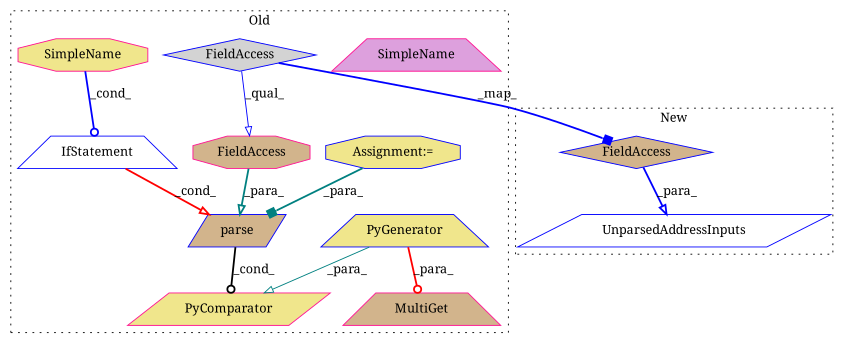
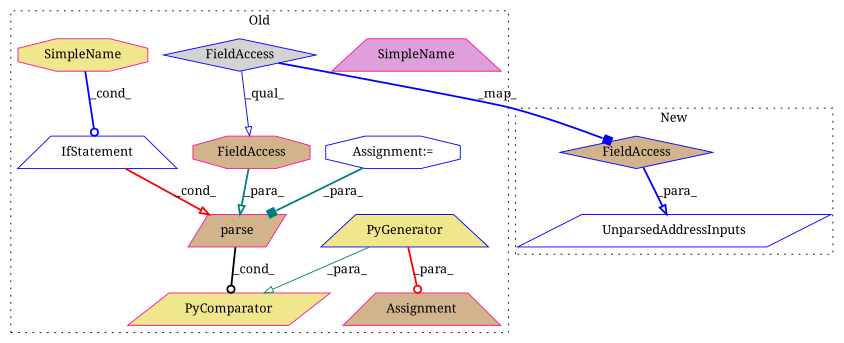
node "Assignment:=": fillcolor khaki -> white
node "parse": color blue -> deeppink
node "MultiGet": label "MultiGet" -> "Assignment"
